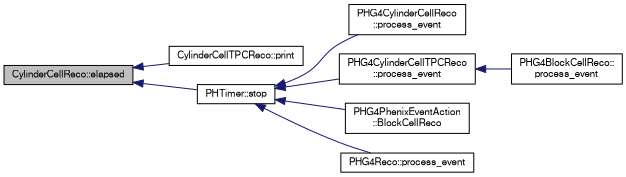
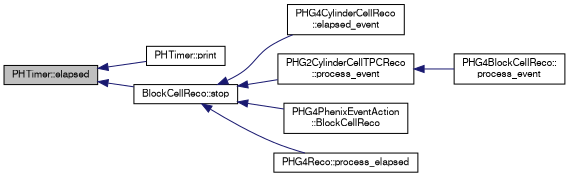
node "PHG4CylinderCellReco ::process_event": label "PHG4CylinderCellReco ::process_event" -> "PHG4CylinderCellReco ::elapsed_event"
node "CylinderCellTPCReco::print": label "CylinderCellTPCReco::print" -> "PHTimer::print"
node "PHG4CylinderCellTPCReco ::process_event": label "PHG4CylinderCellTPCReco ::process_event" -> "PHG2CylinderCellTPCReco ::process_event"
node "CylinderCellReco::elapsed": label "CylinderCellReco::elapsed" -> "PHTimer::elapsed"
node "PHTimer::stop": label "PHTimer::stop" -> "BlockCellReco::stop"
node "PHG4Reco::process_event": label "PHG4Reco::process_event" -> "PHG4Reco::process_elapsed"
